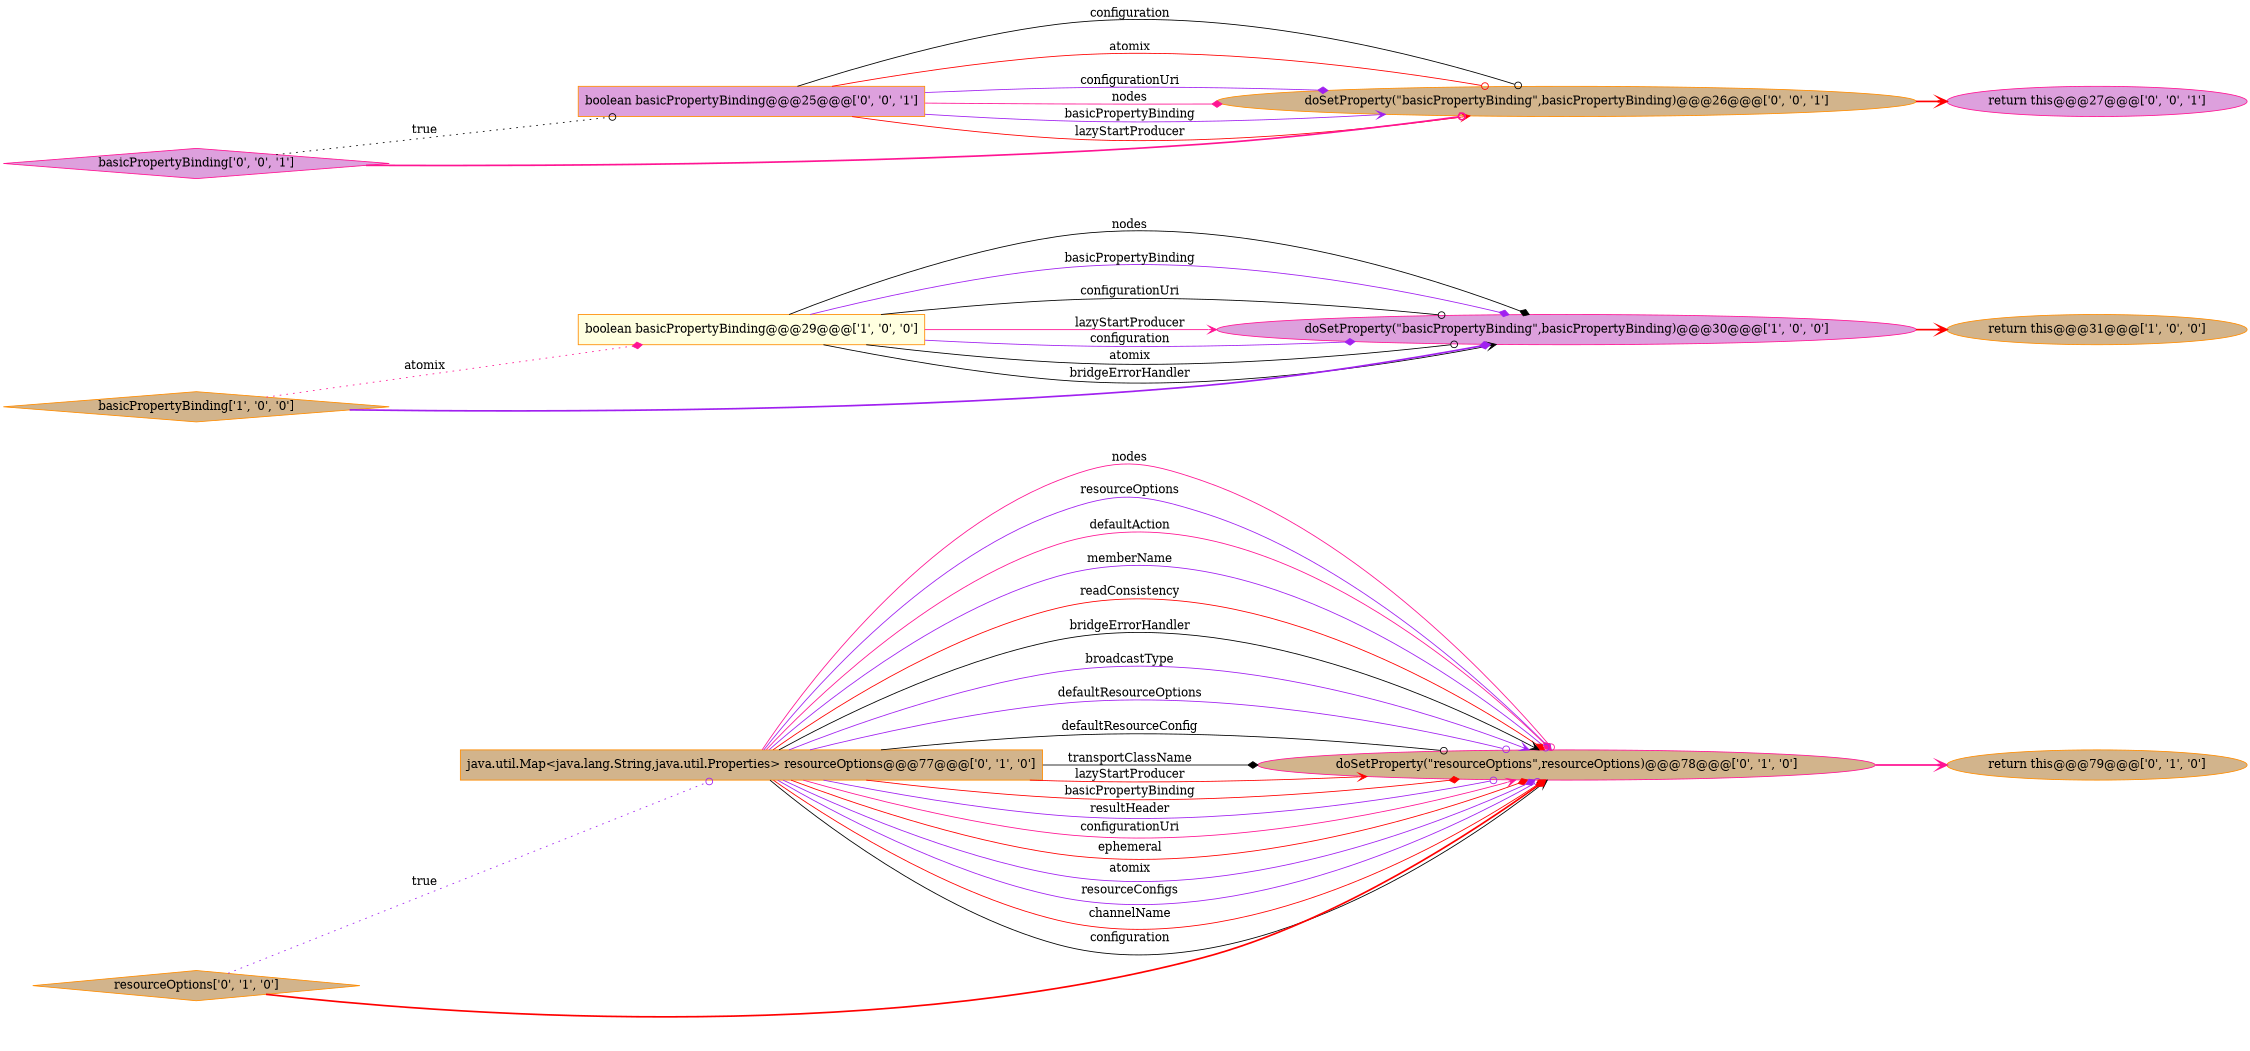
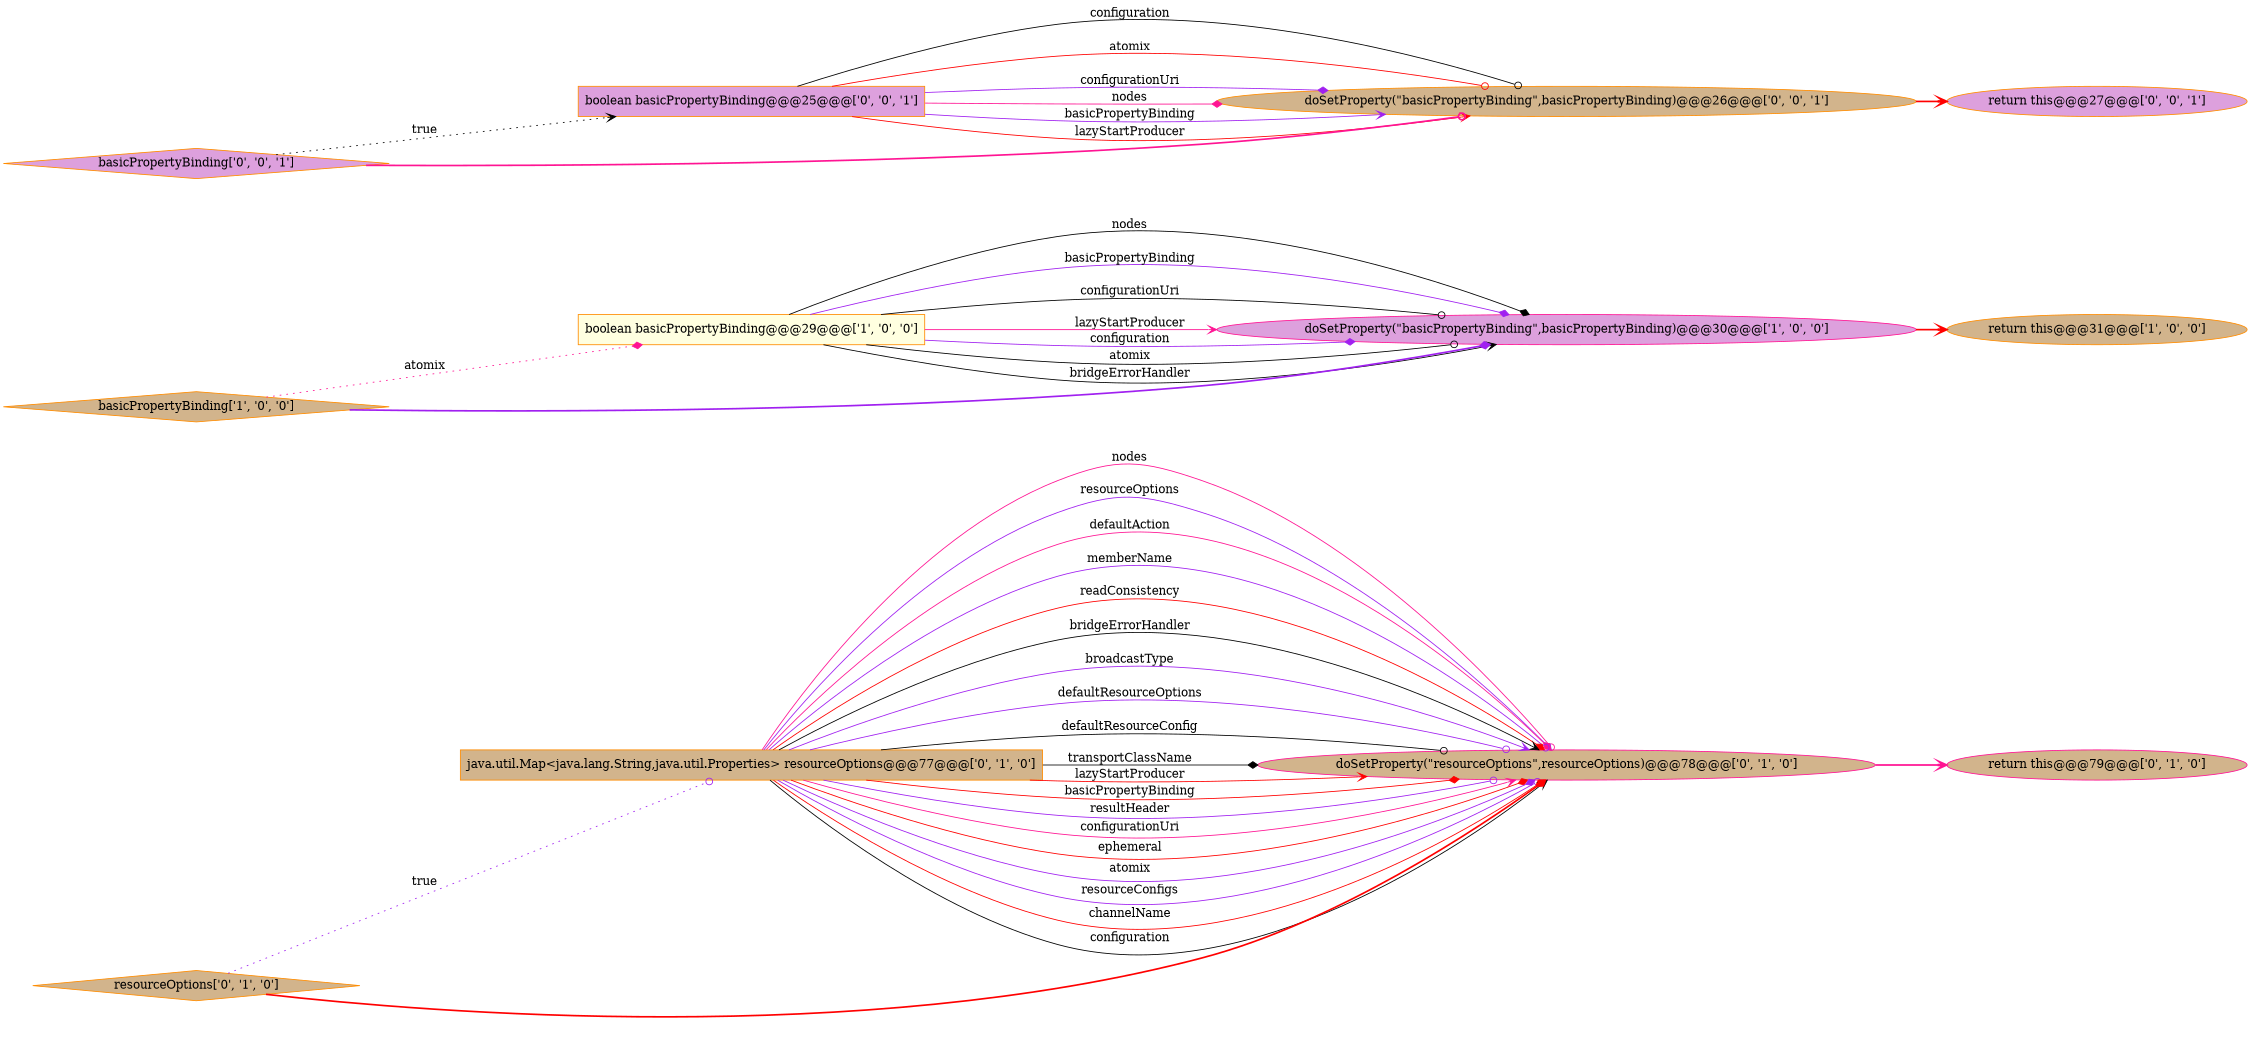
node "return this@@@27@@@['0', '0', '1']": color deeppink -> darkorange
edge "basicPropertyBinding['0', '0', '1']" -> "boolean basicPropertyBinding@@@25@@@['0', '0', '1']": arrowhead odot -> vee
node "basicPropertyBinding['0', '0', '1']": color deeppink -> darkorange
node "return this@@@79@@@['0', '1', '0']": color darkorange -> deeppink
